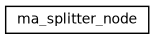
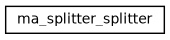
node "ma_splitter_node": label "ma_splitter_node" -> "ma_splitter_splitter"
